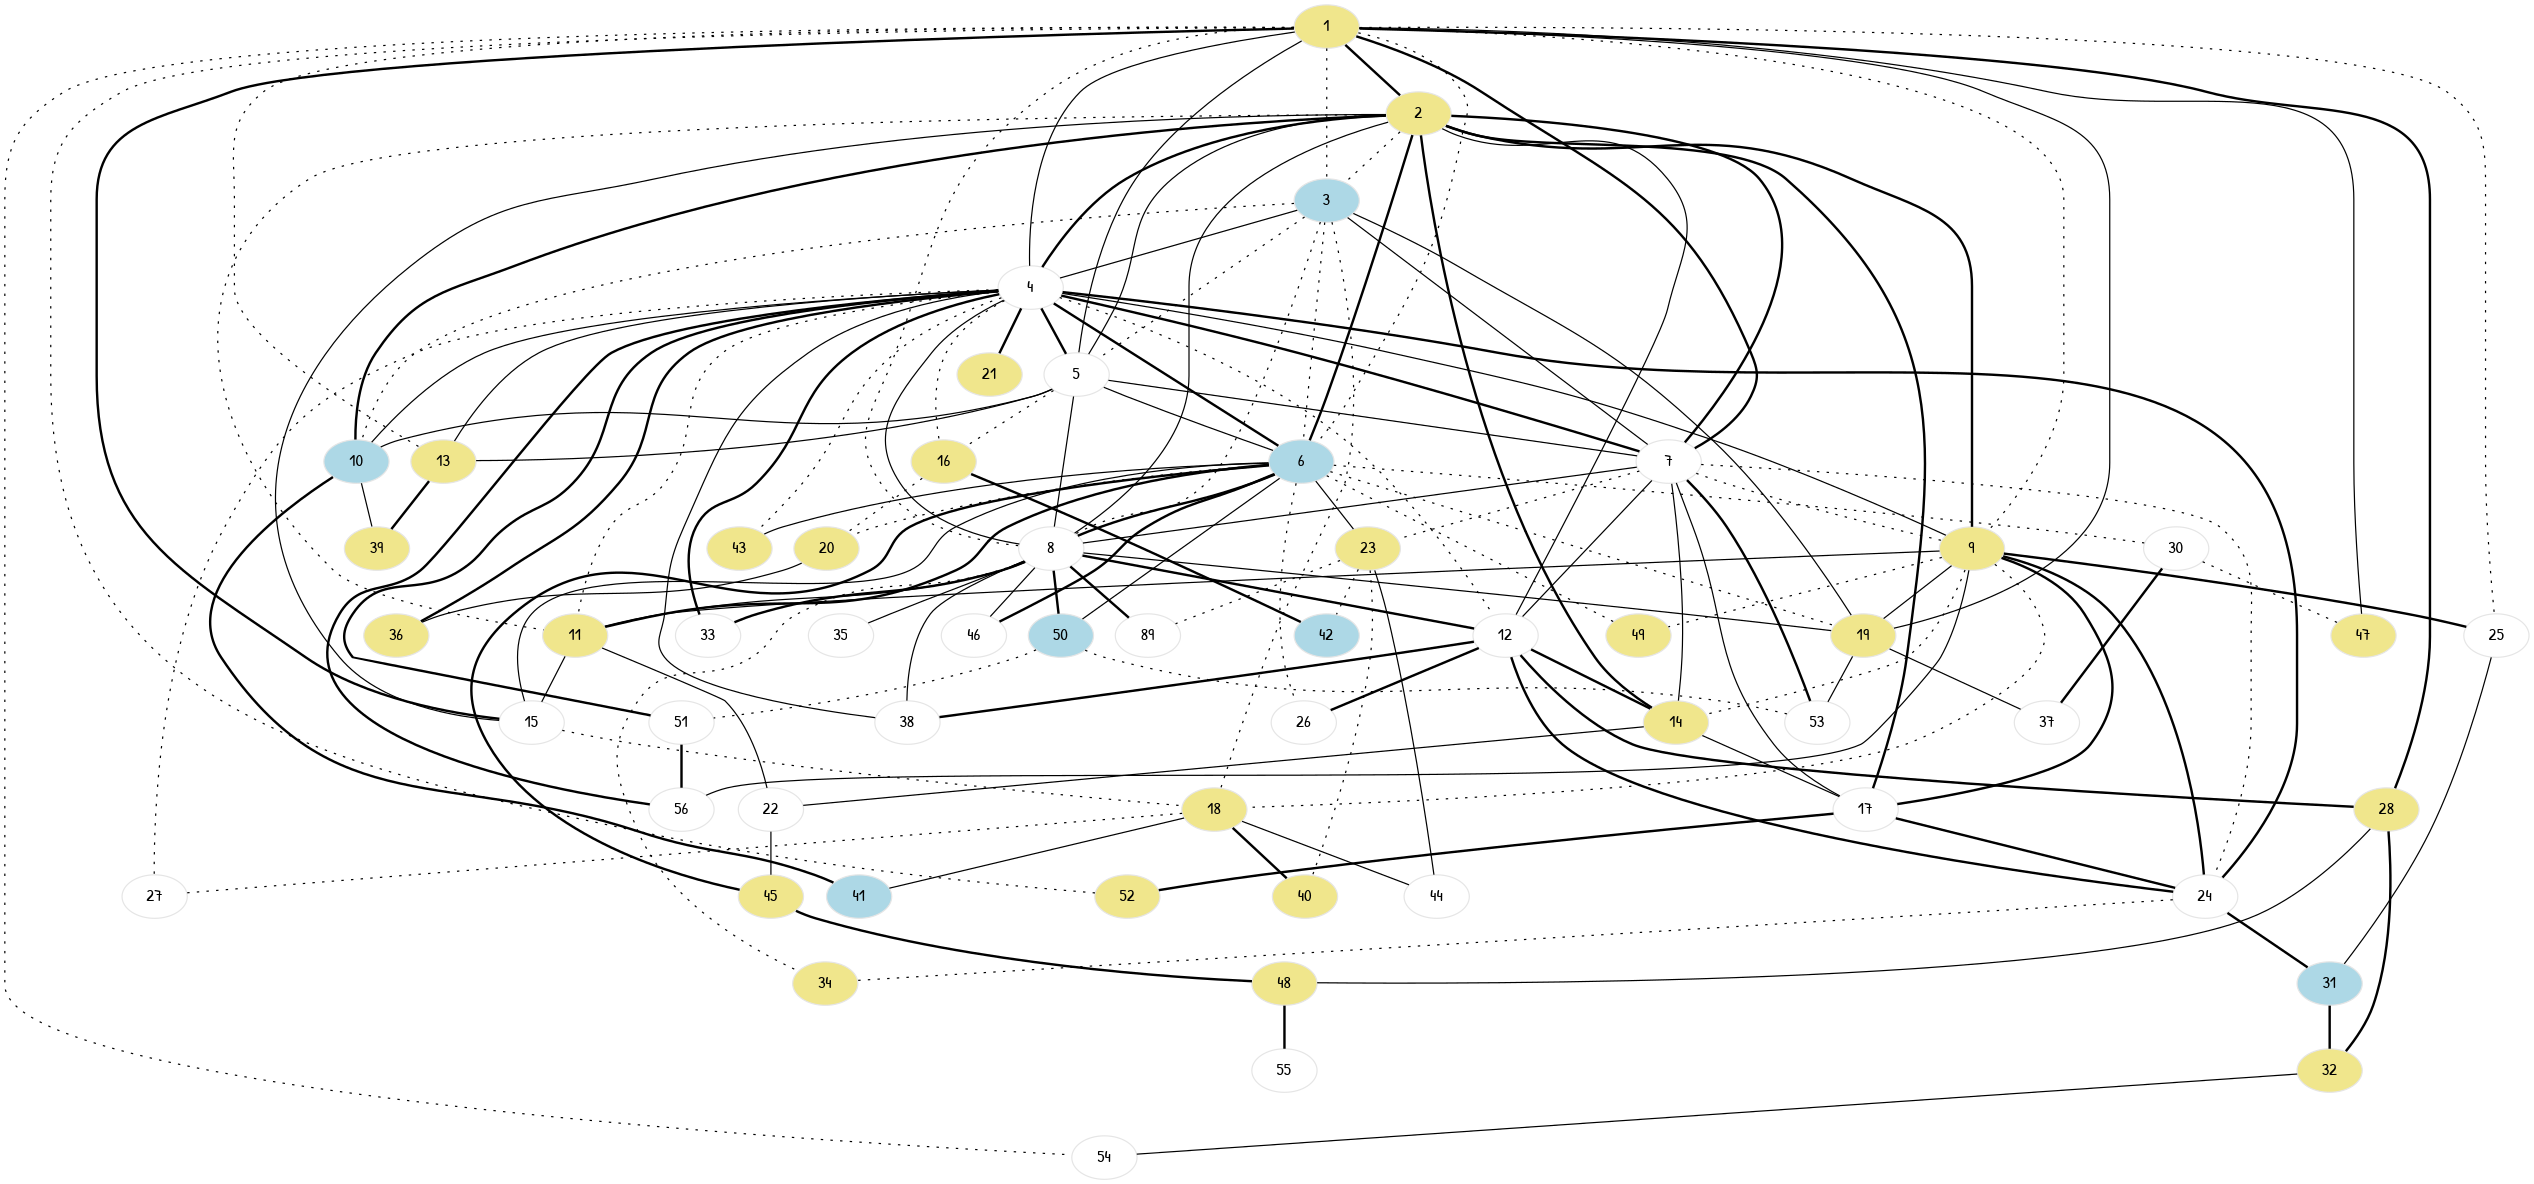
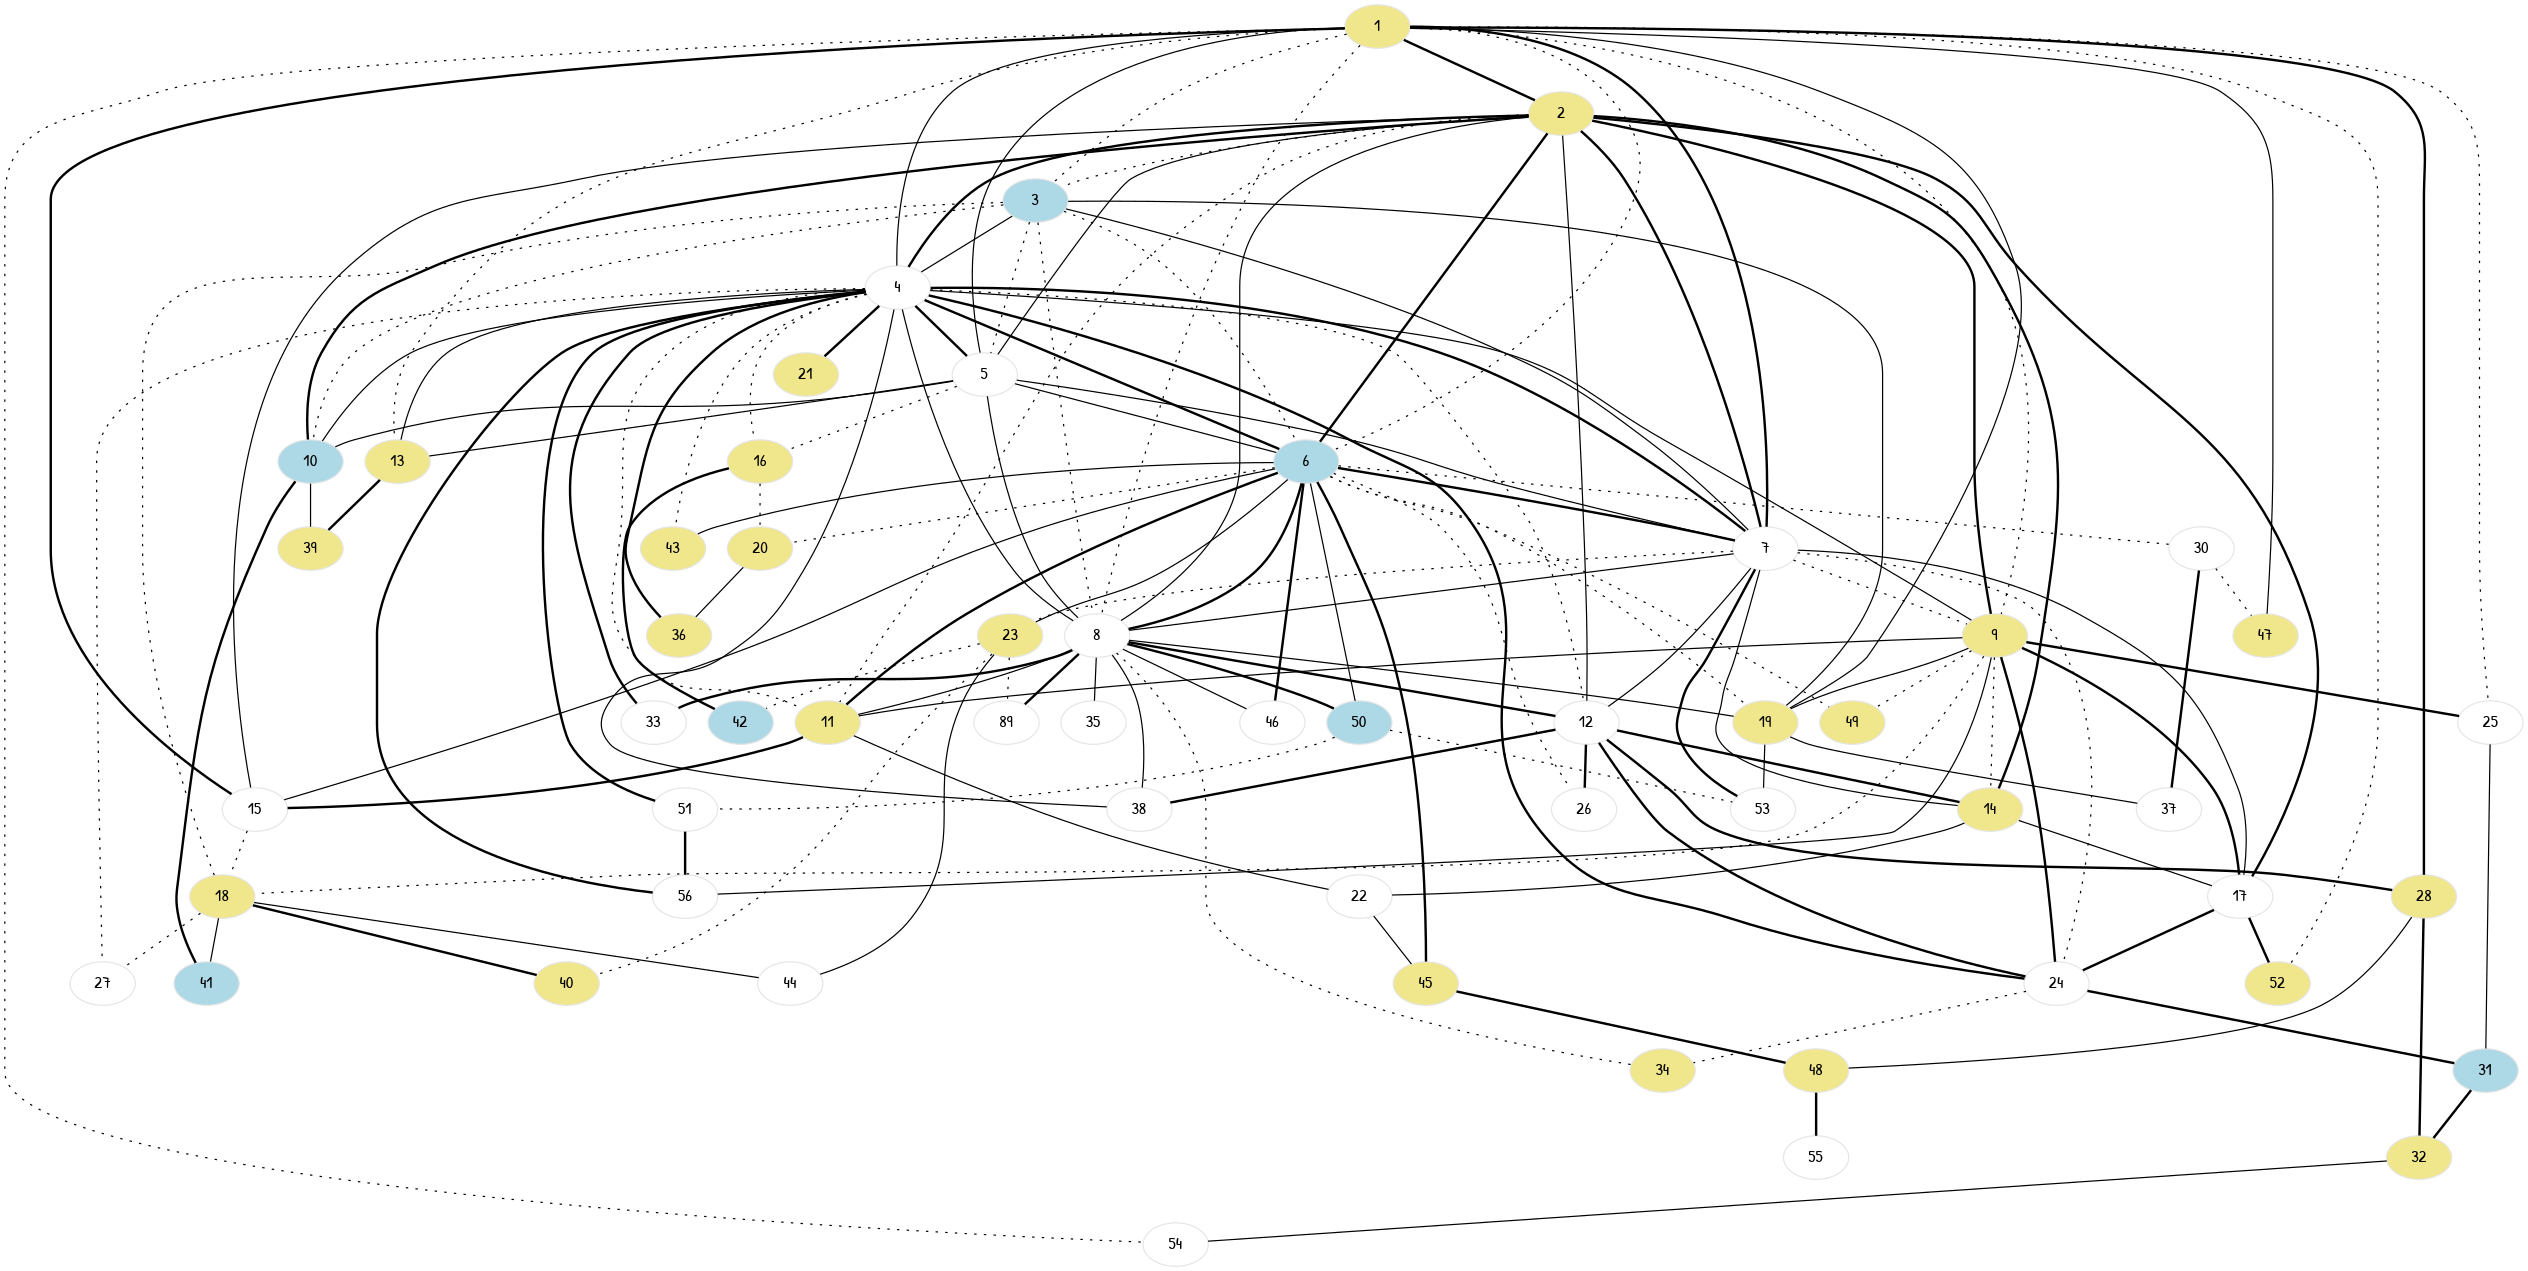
edge "6" -- "7": added
edge "11" -- "15": style solid -> bold
